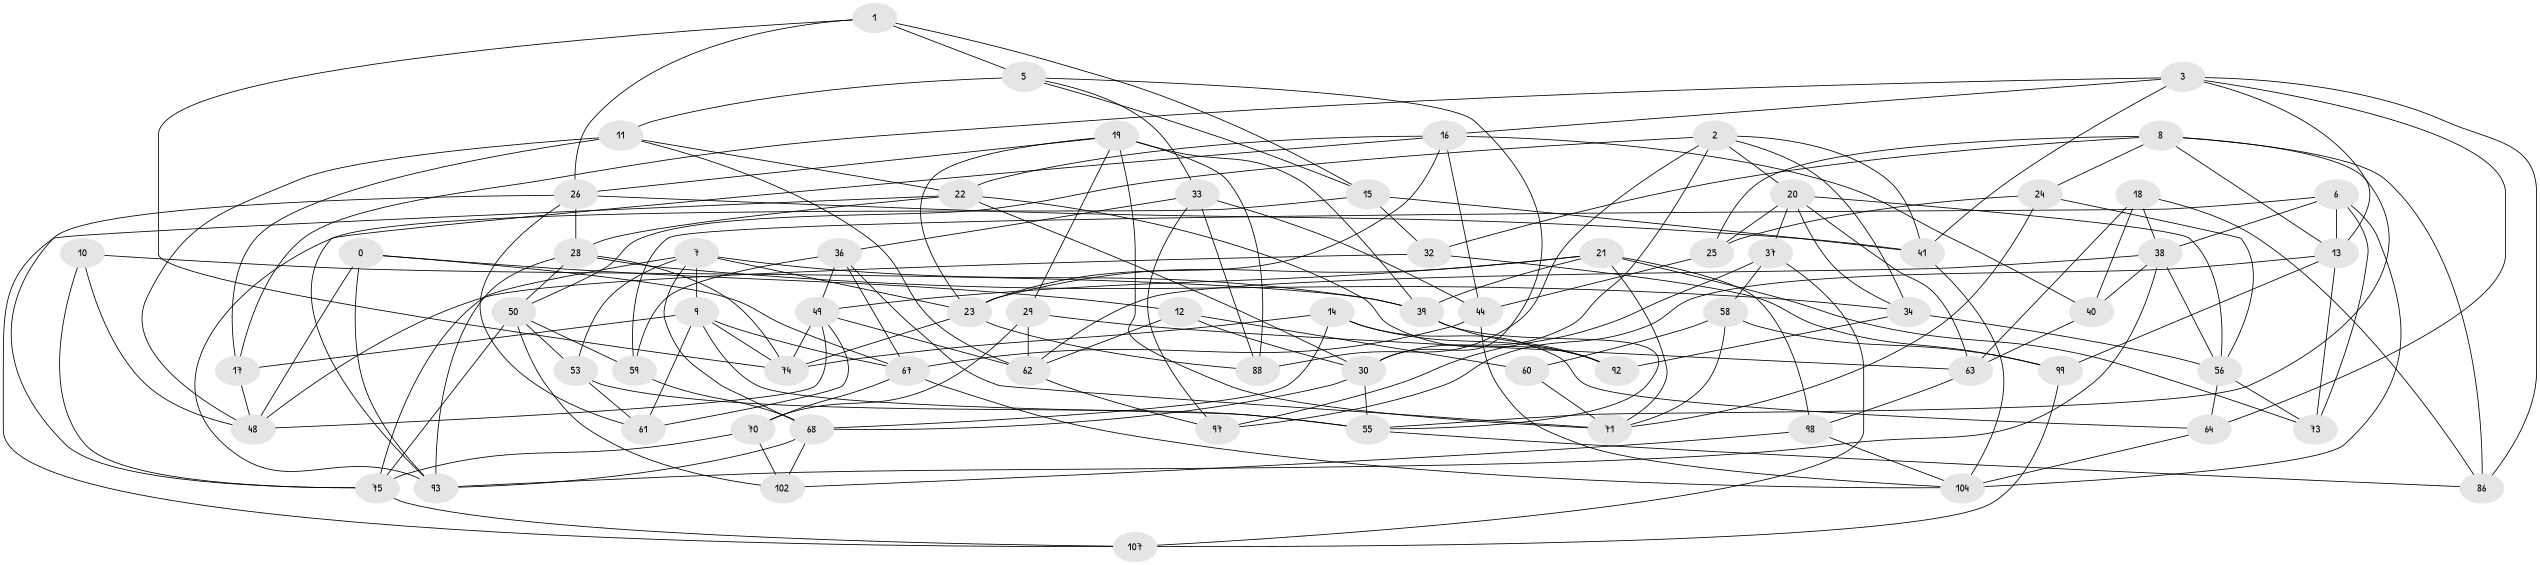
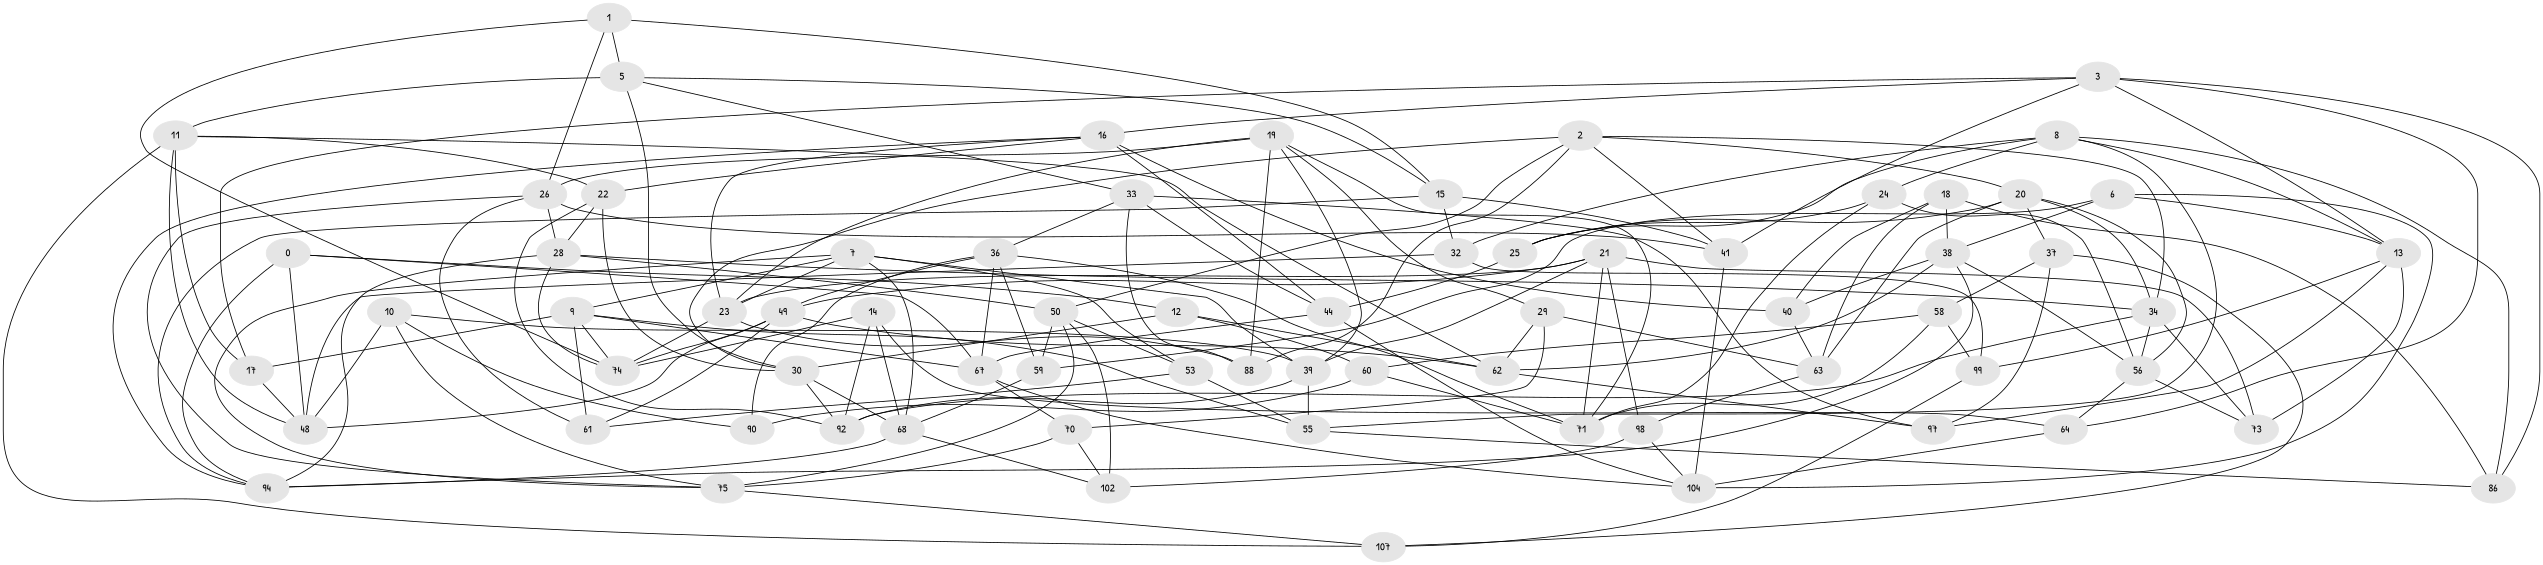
edge "6" -- "73": now "34" -- "73"
edge "30" -- "55": now "30" -- "92"
node "90": added
edge "22" -- "107": now "11" -- "107"
node "93": label "93" -> "94"
